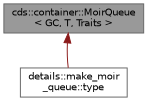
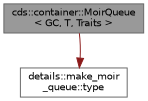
edge "details::make_moir _queue::type" -> "cds::container::MoirQueue < GC, T, Traits >": reversed
